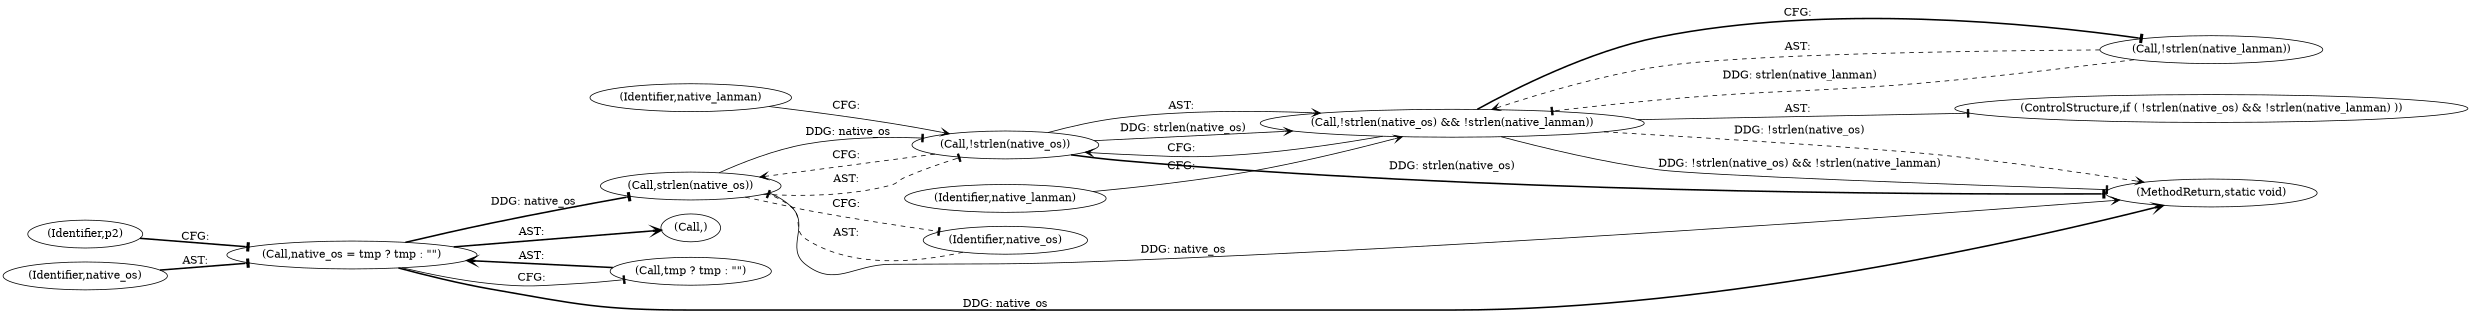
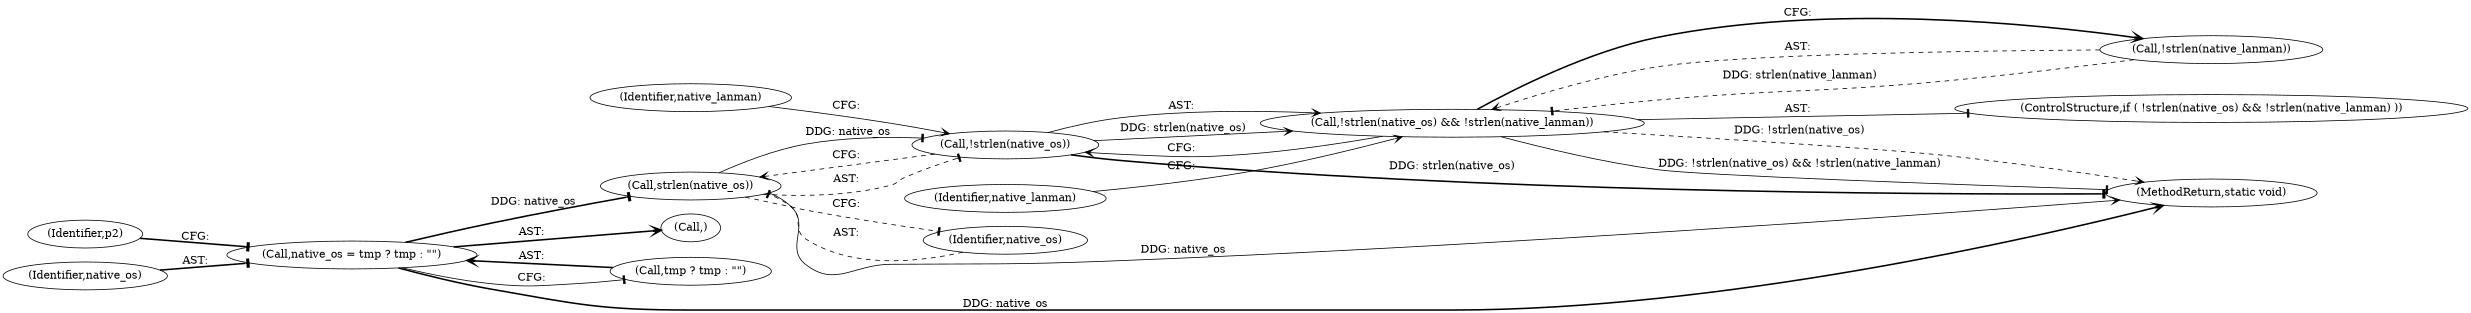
edge "(Call,!strlen(native_os) && !strlen(native_lanman))" -> "(Call,!strlen(native_lanman))": arrowhead tee -> vee
